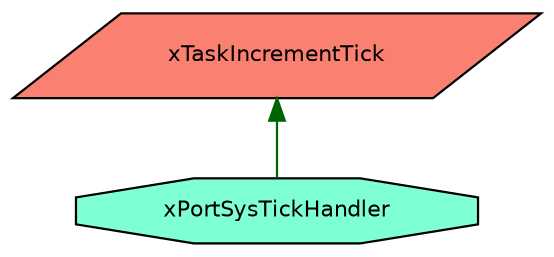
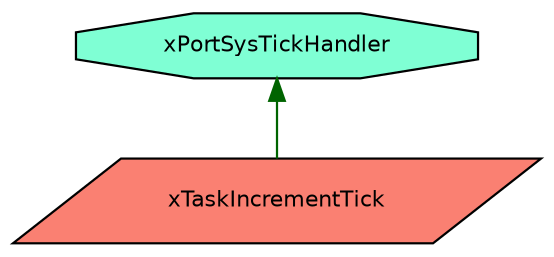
edge "xPortSysTickHandler" -> "xTaskIncrementTick": reversed
